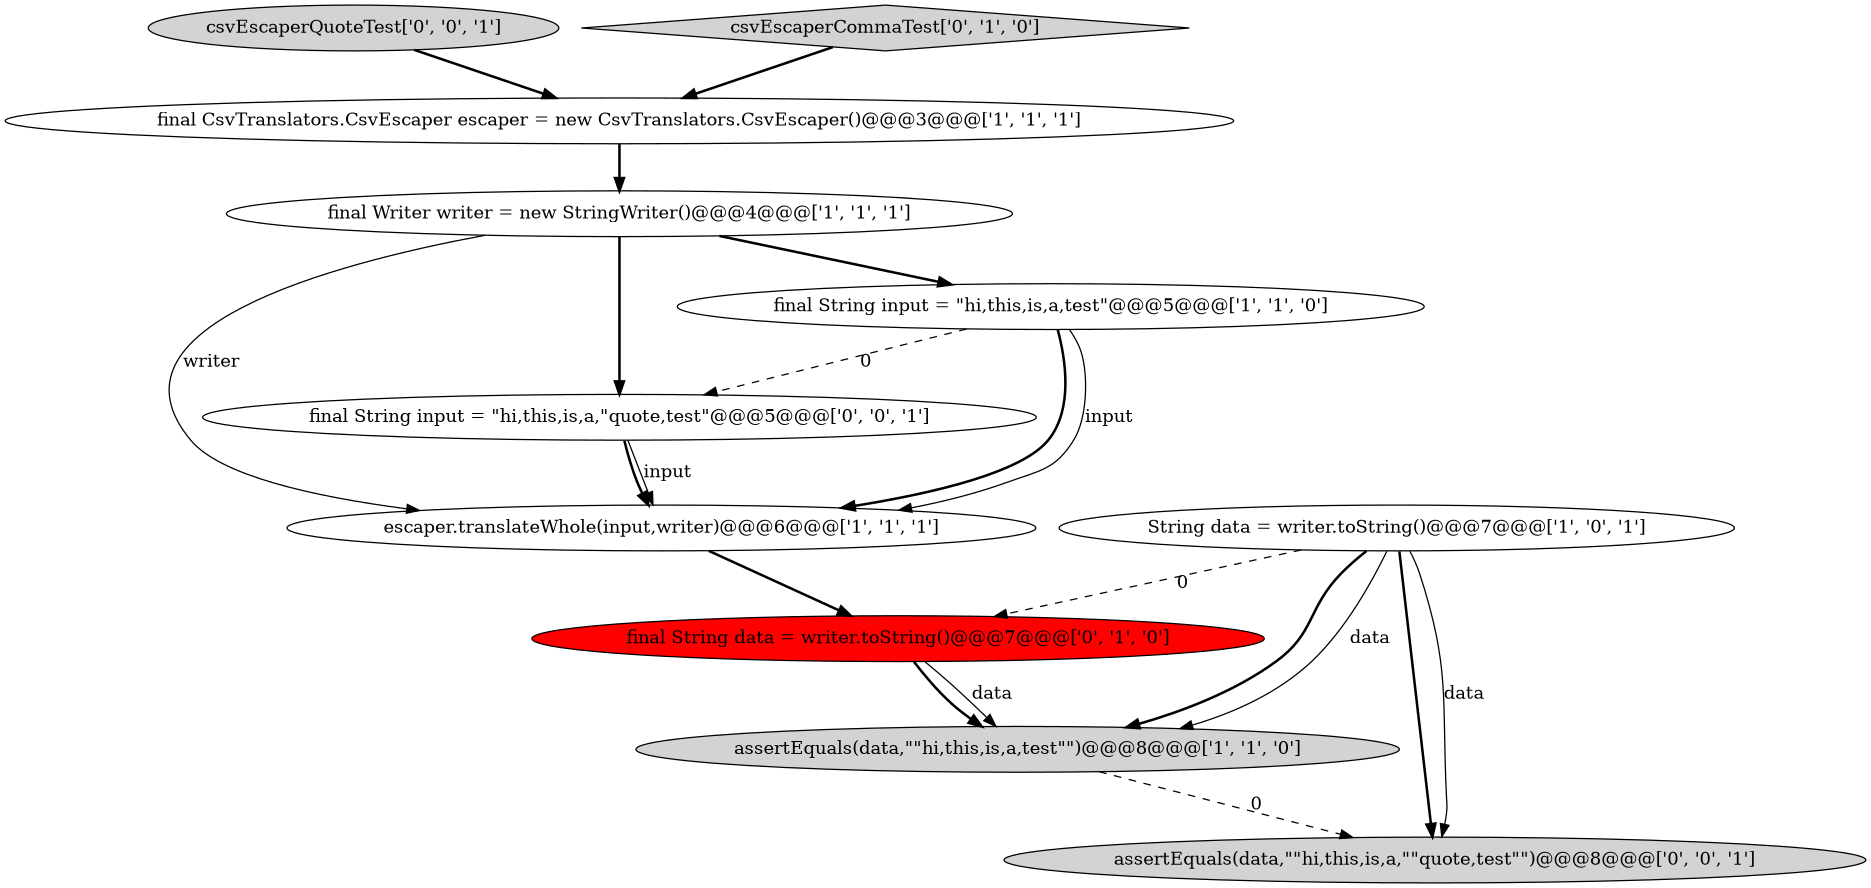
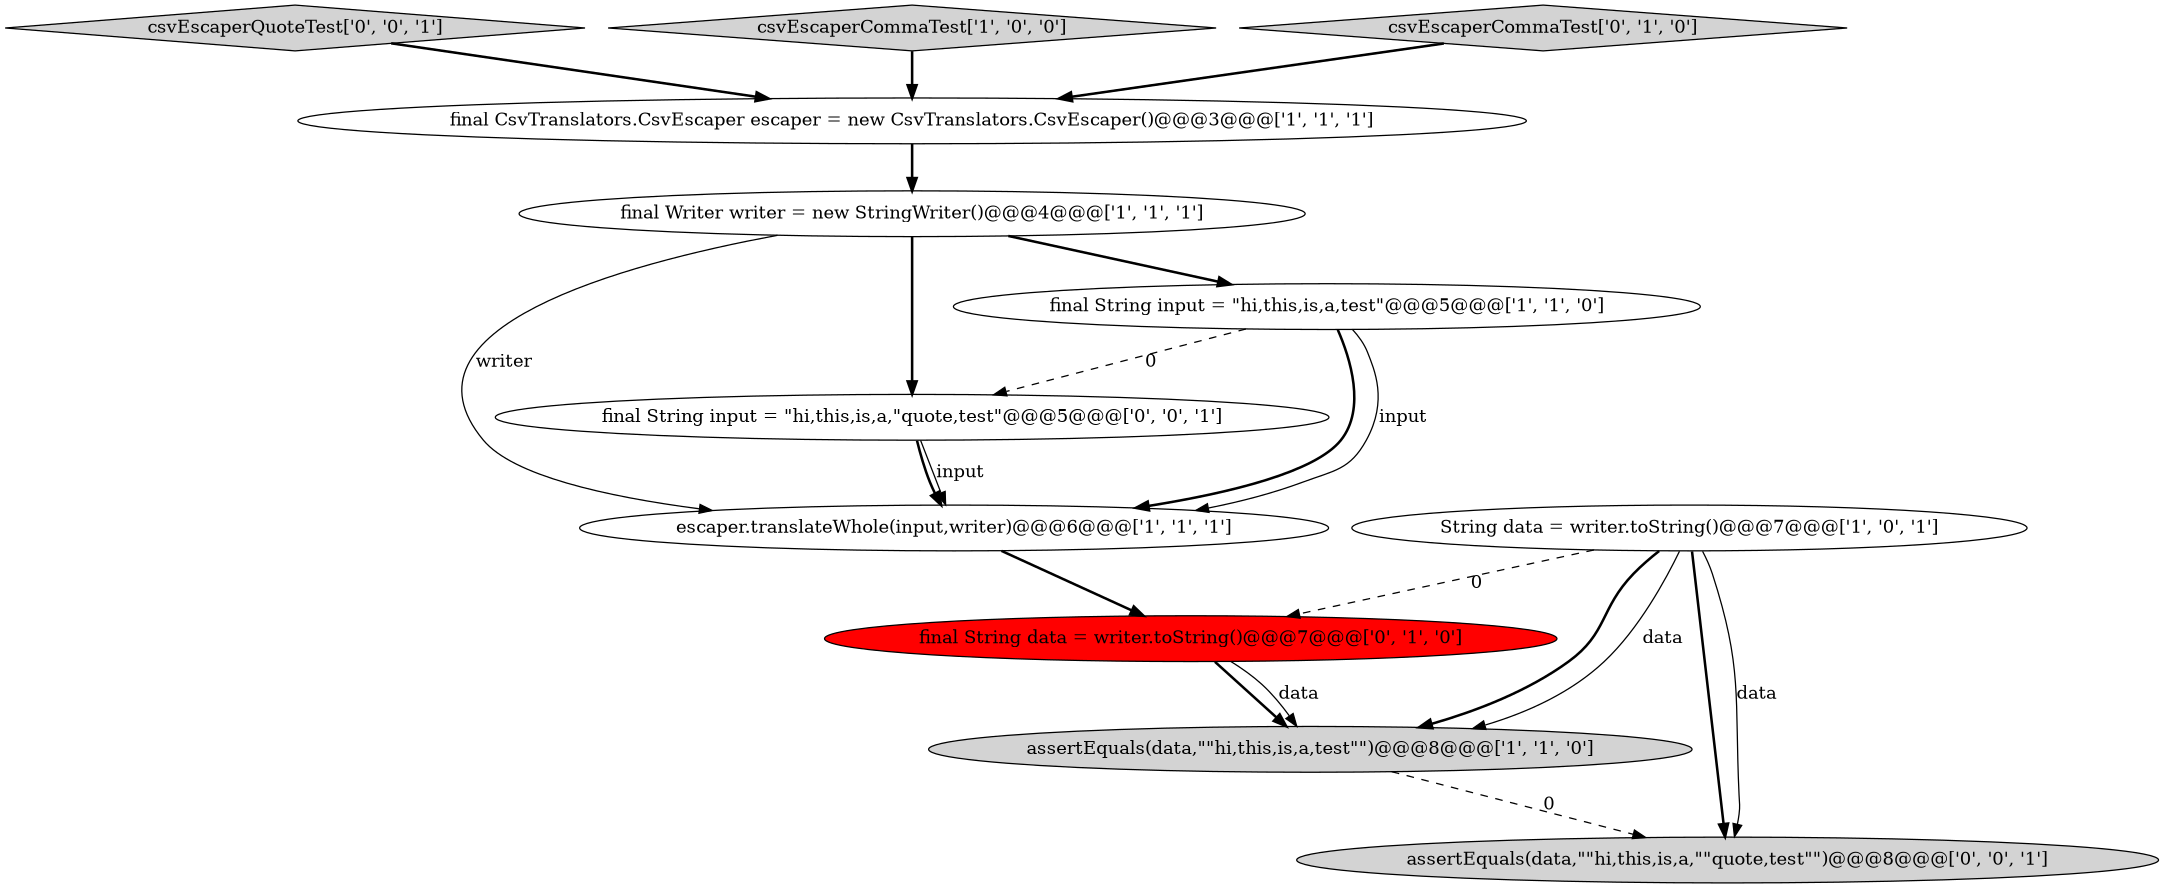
node "csvEscaperQuoteTest['0', '0', '1']": shape ellipse -> diamond
node "csvEscaperCommaTest['1', '0', '0']": added
